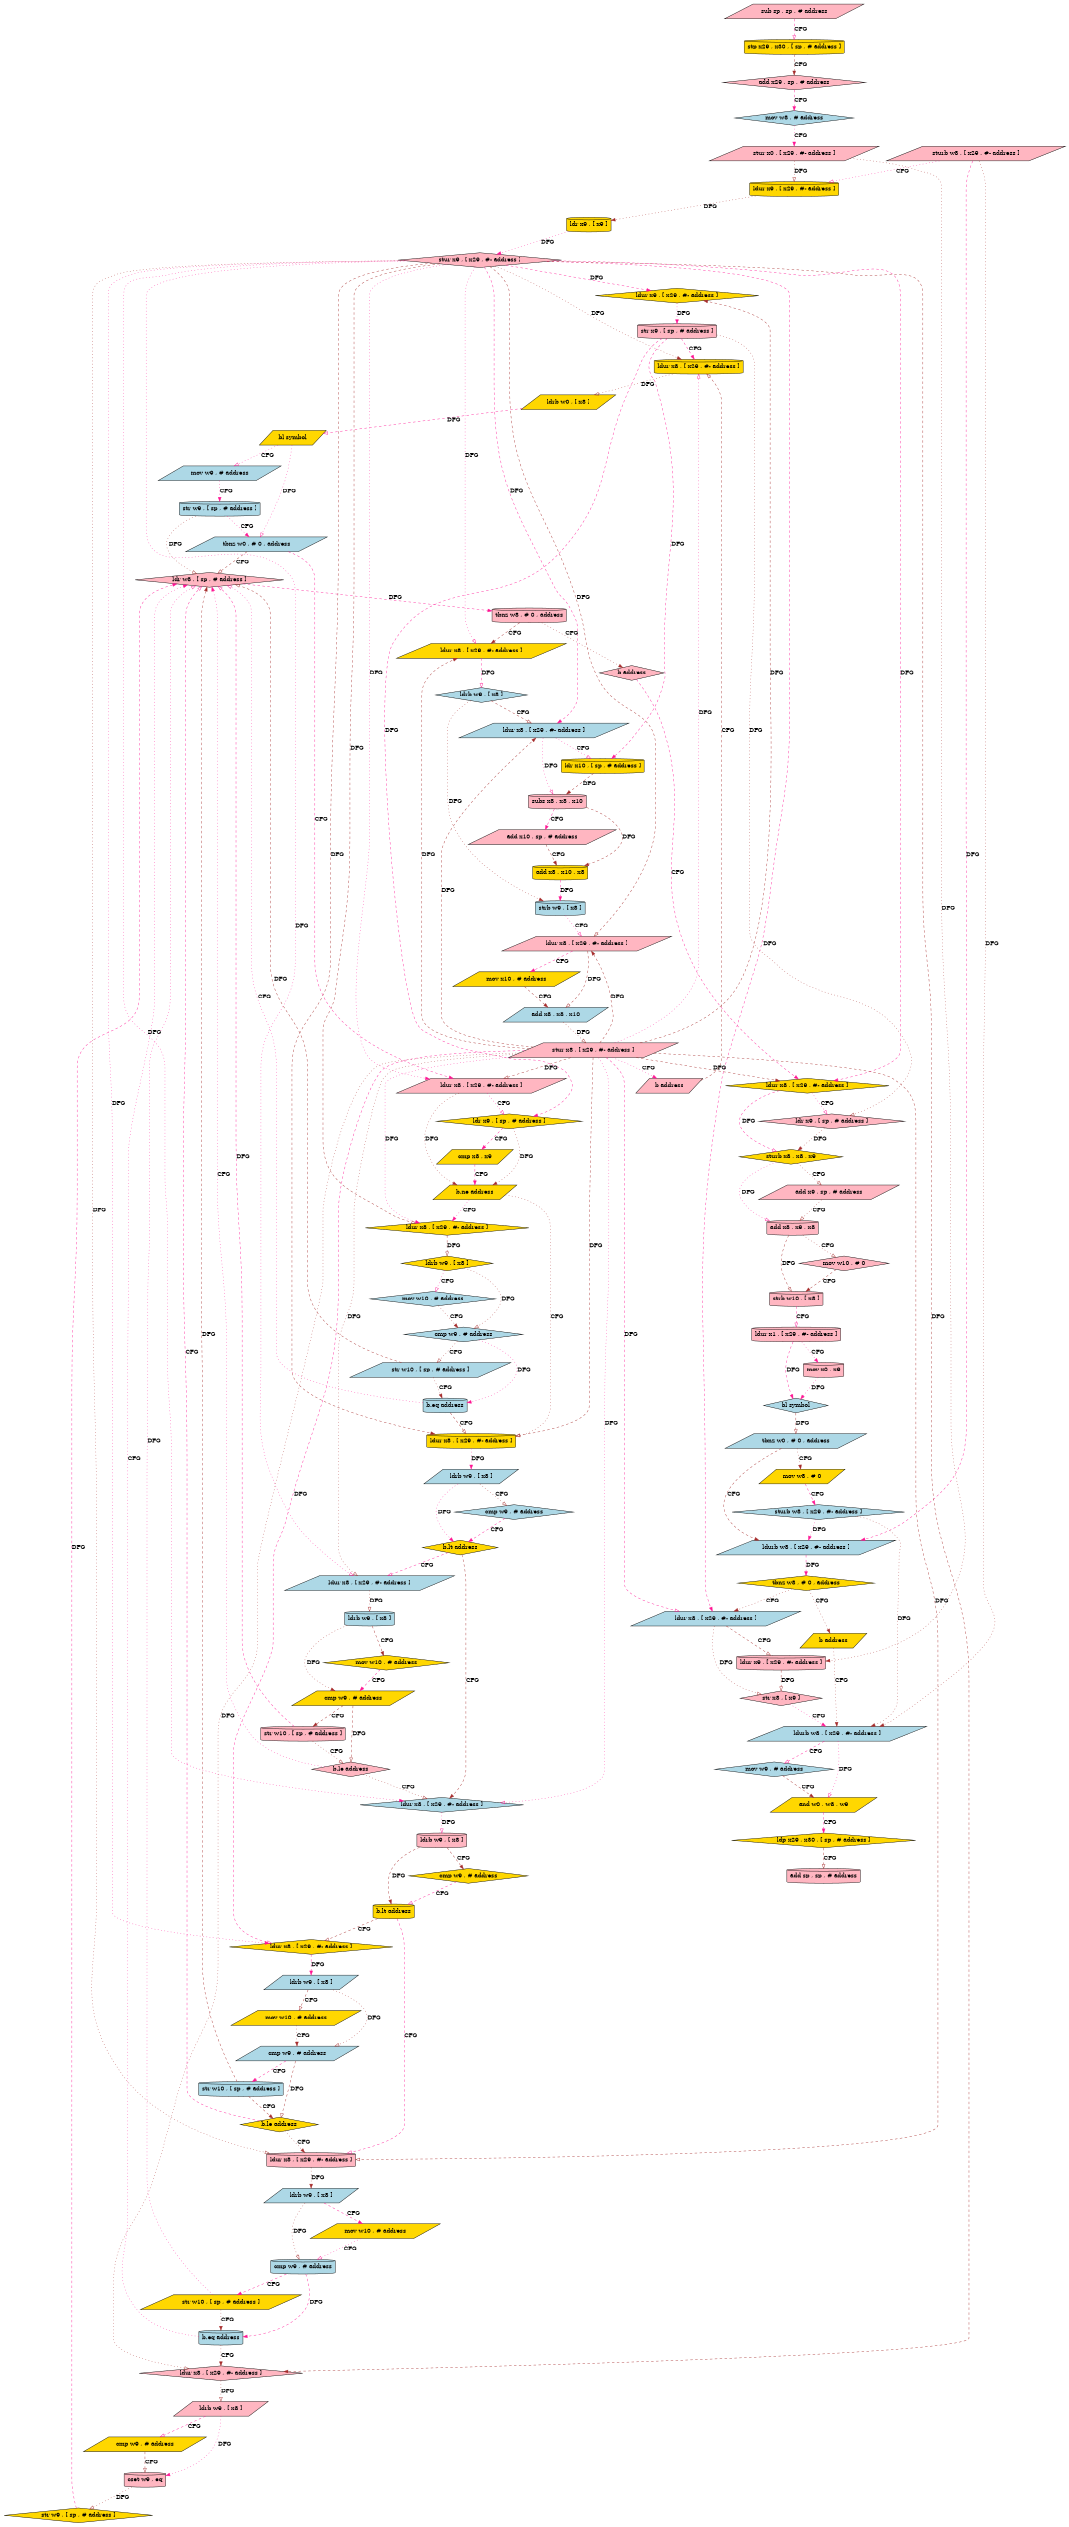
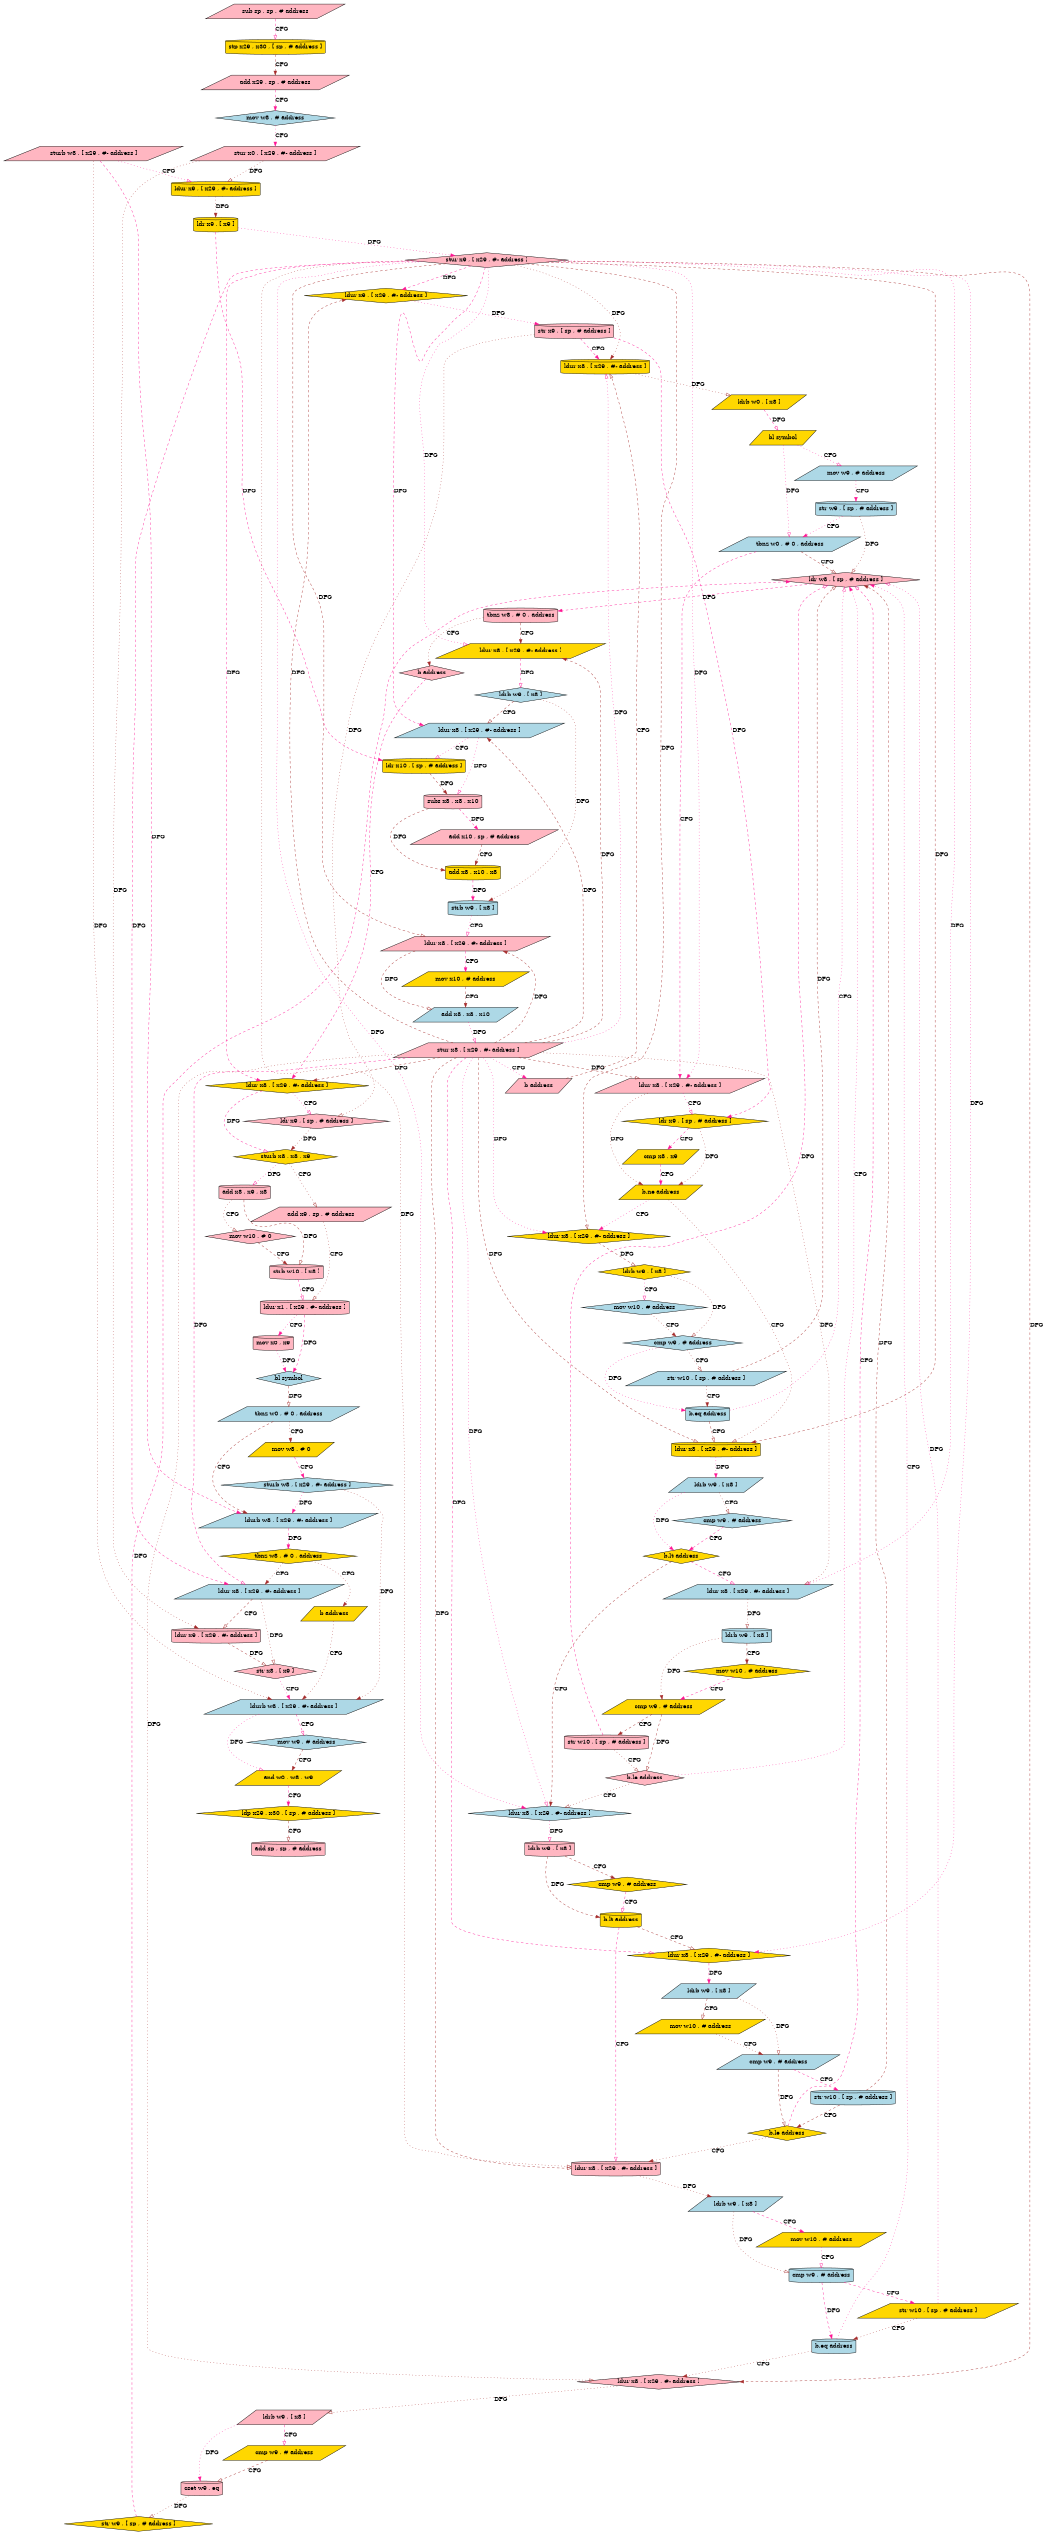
node "add x29 , sp , # address": shape diamond -> parallelogram
edge "str x9 , [ sp , # address ]" -> "ldr x10 , [ sp , # address ]": now "ldr x9 , [ x9 ]" -> "ldr x10 , [ sp , # address ]"
edge "subs x8 , x8 , x10" -> "add x10 , sp , # address": label "CFG" -> "DFG"
edge "add x8 , x8 , x10" -> "stur x8 , [ x29 , #- address ]": color brown -> deeppink
edge "add x9 , sp , # address" -> "add x8 , x9 , x8": now "add x9 , sp , # address" -> "ldur x1 , [ x29 , #- address ]"
